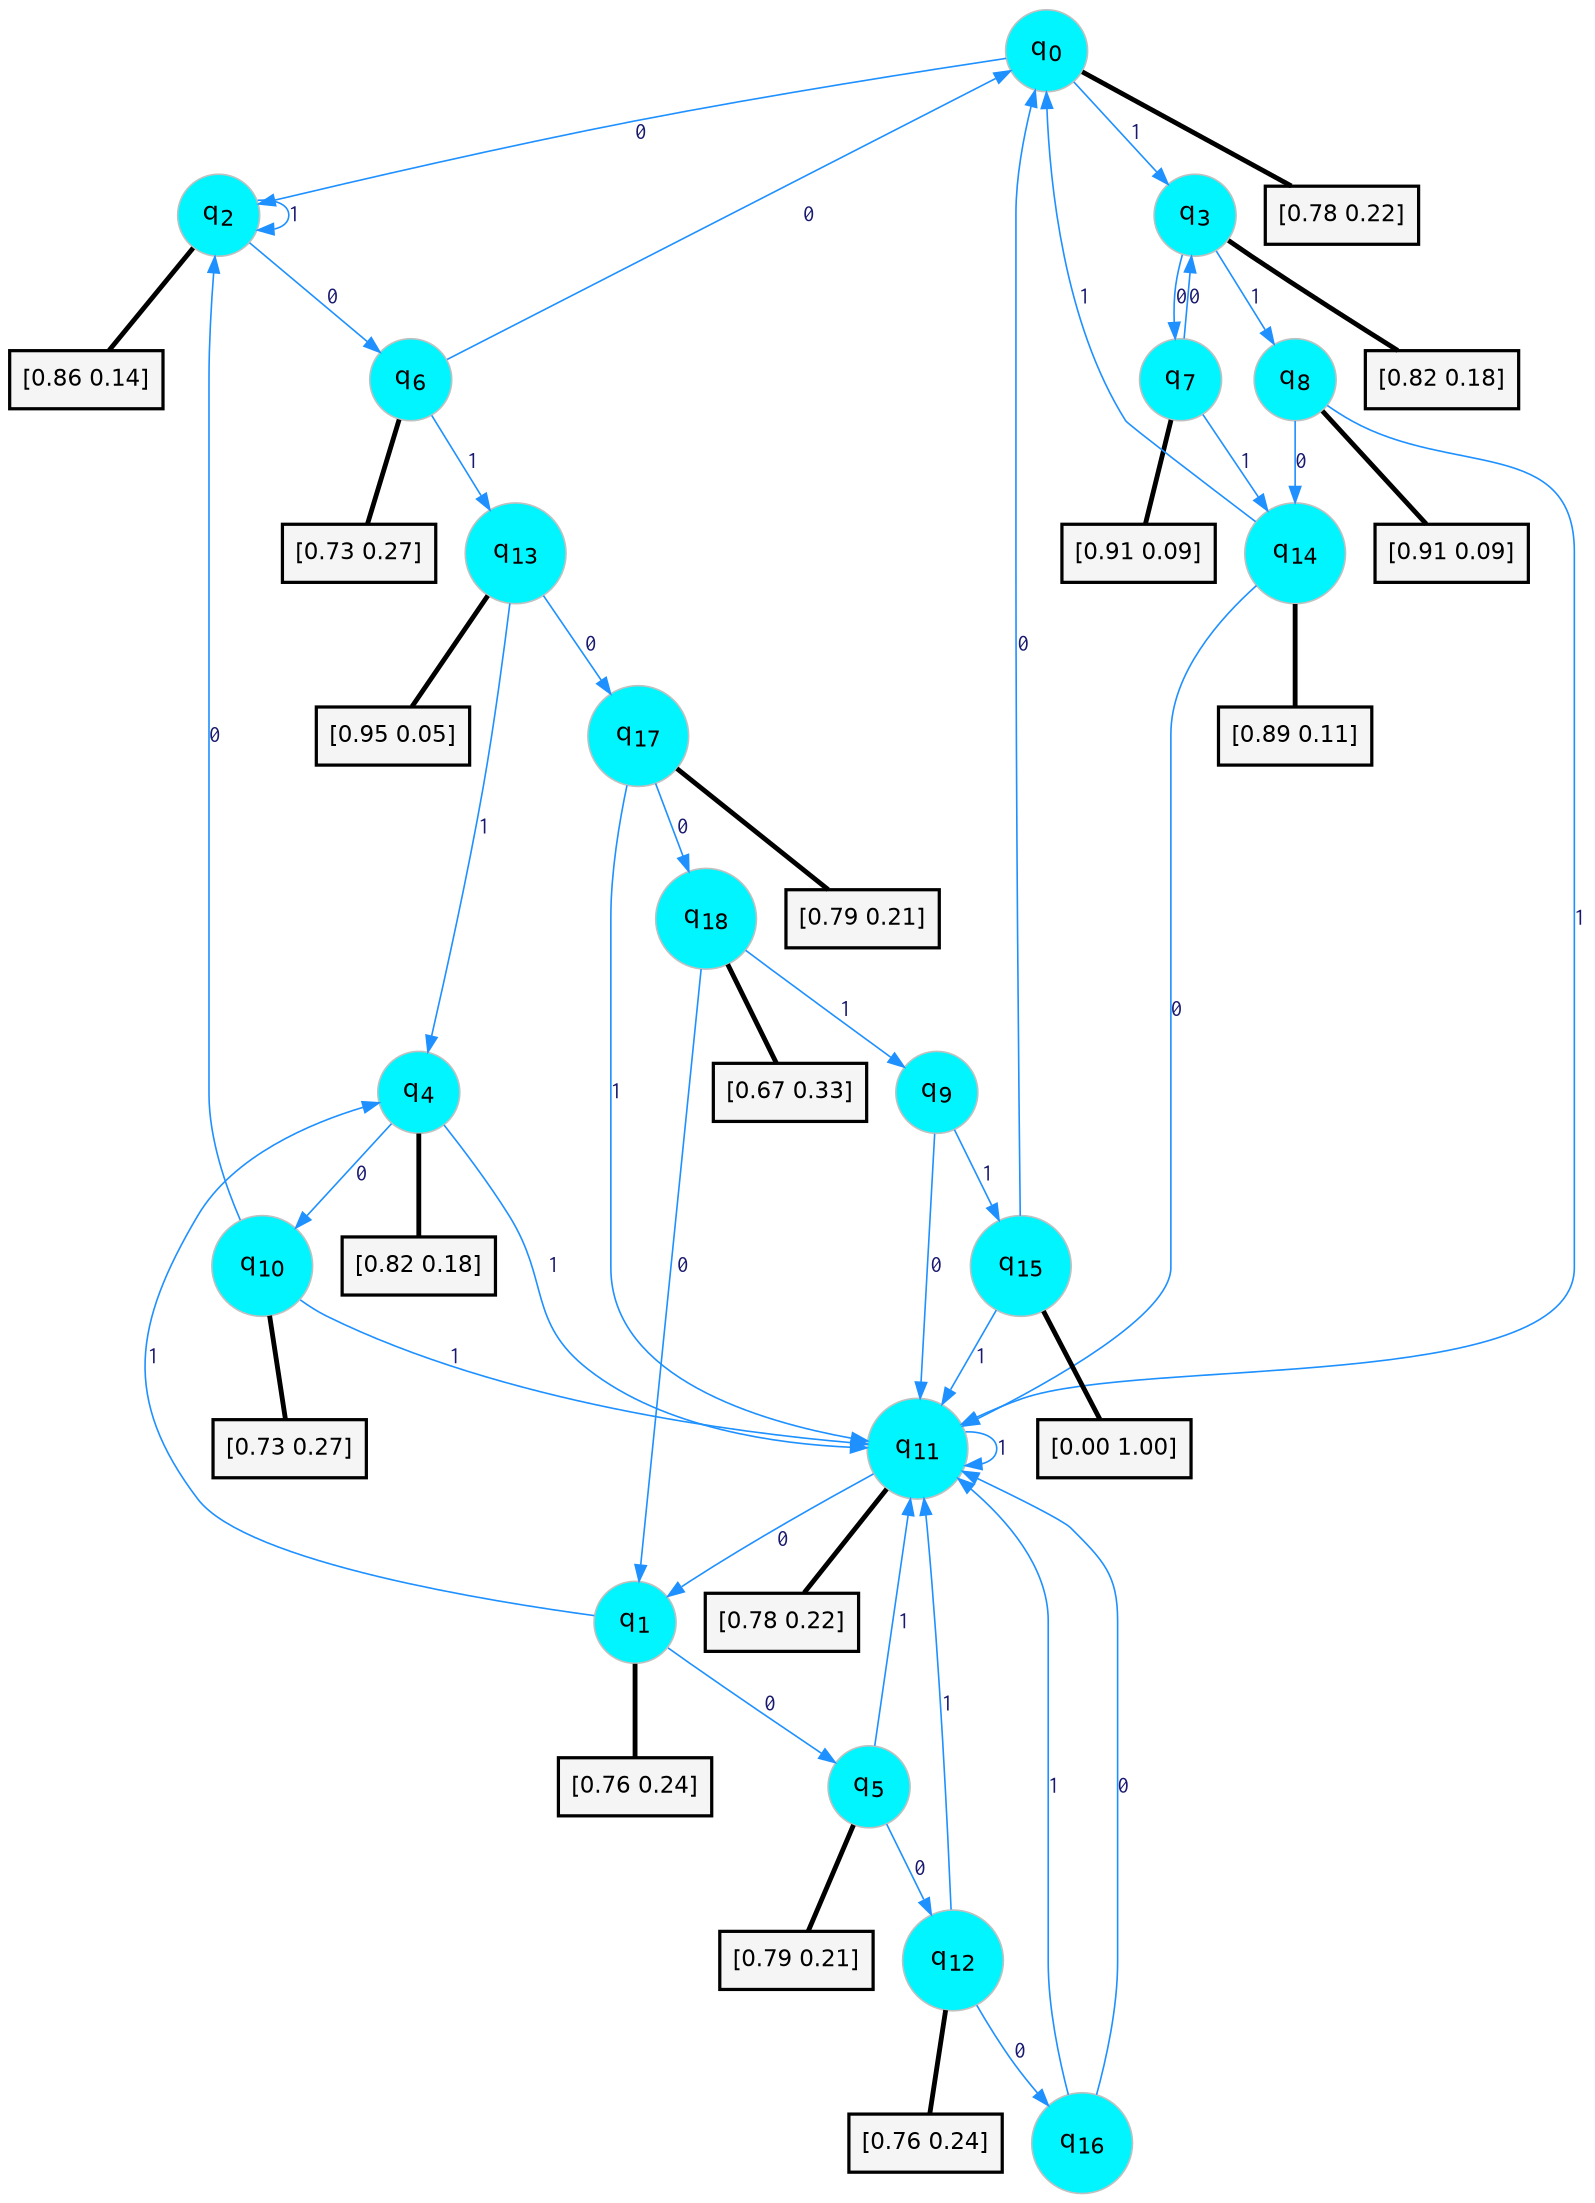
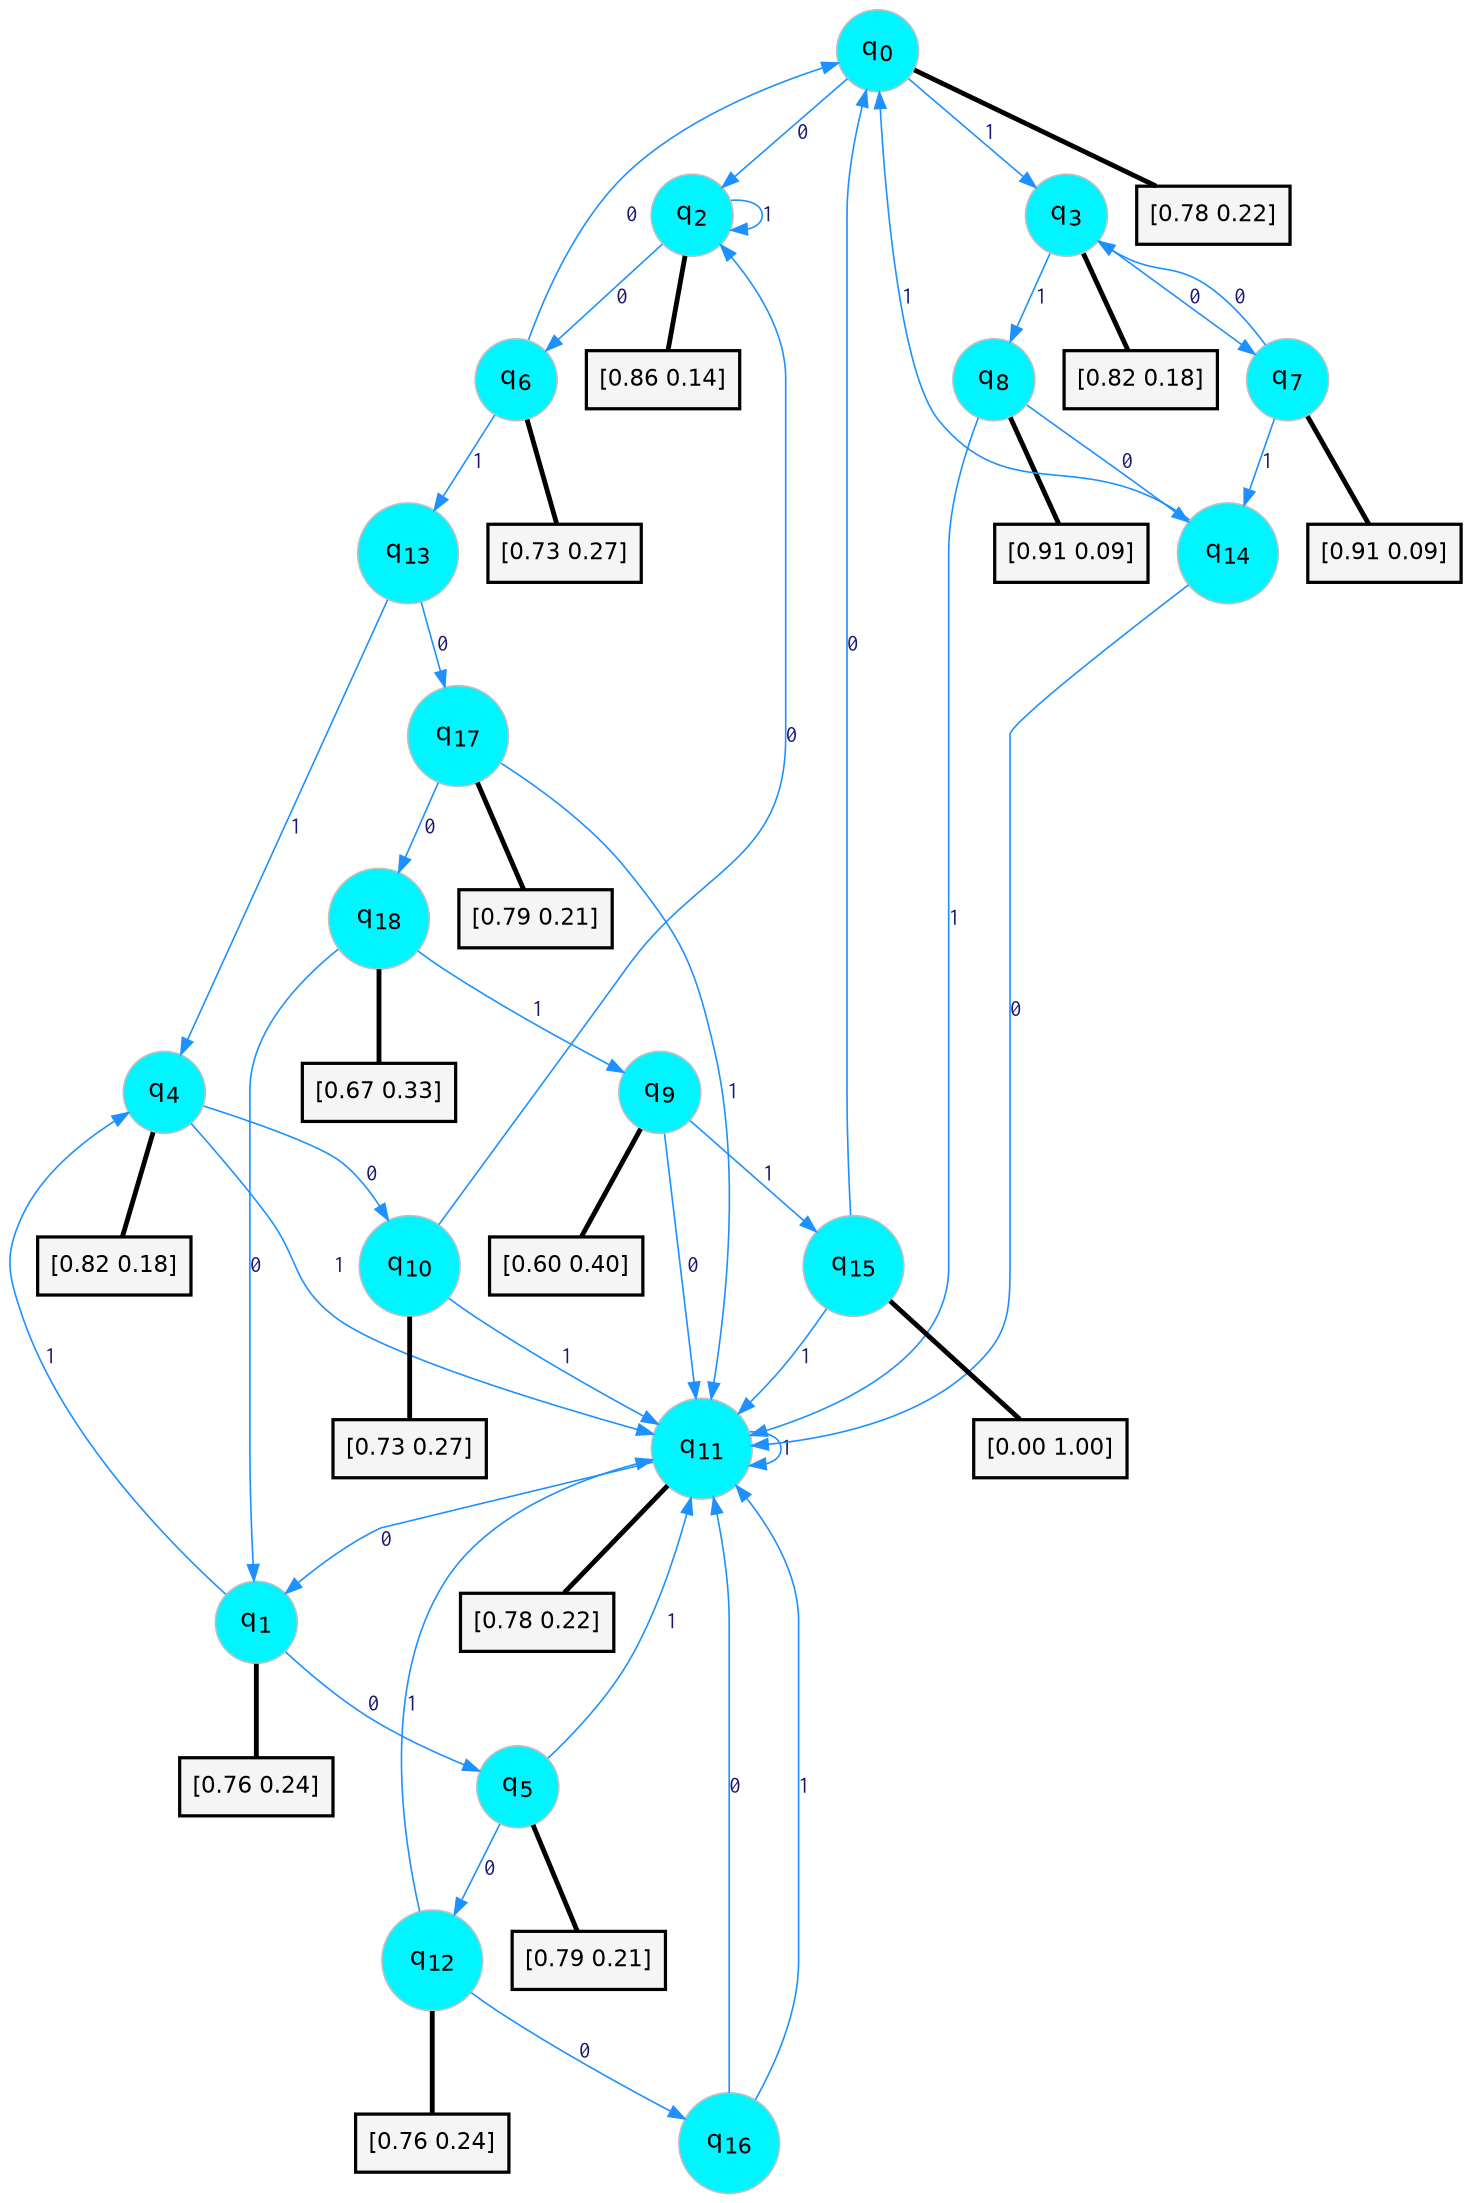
node "[0.95 0.05]": removed
node "[0.89 0.11]": removed
node "[0.60 0.40]": added
